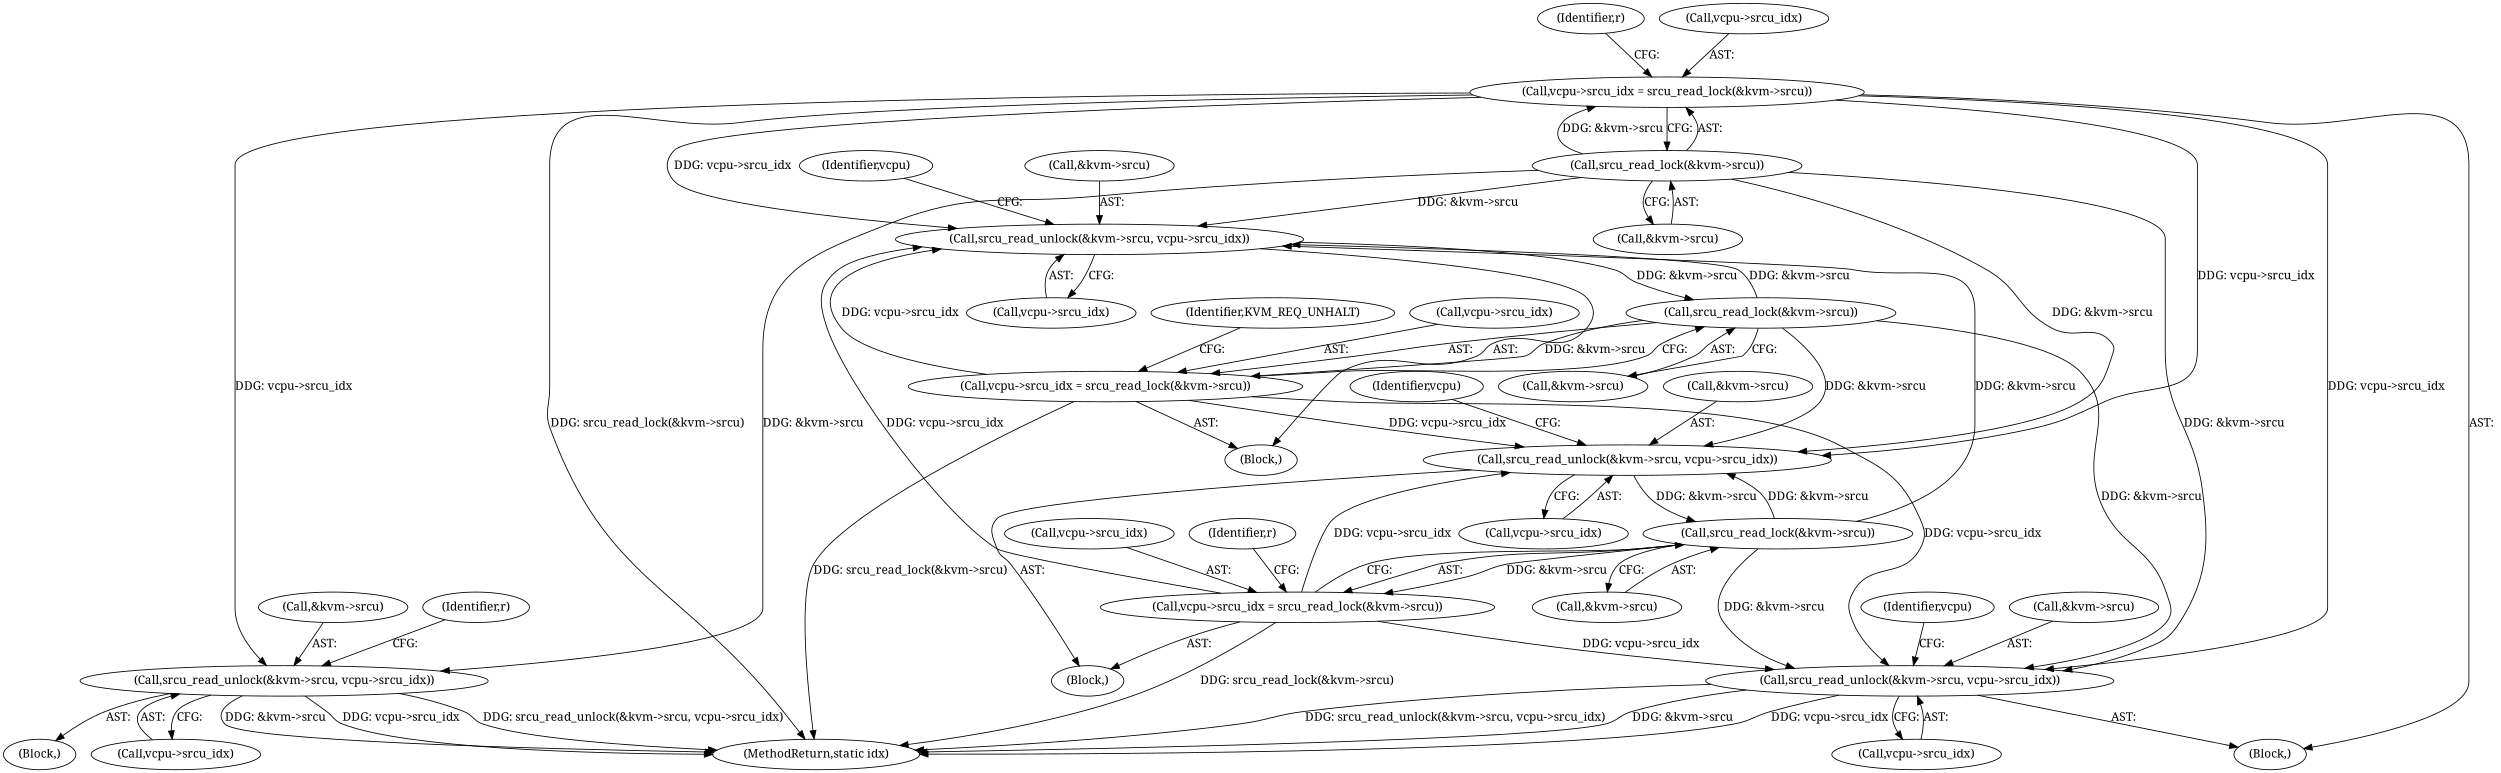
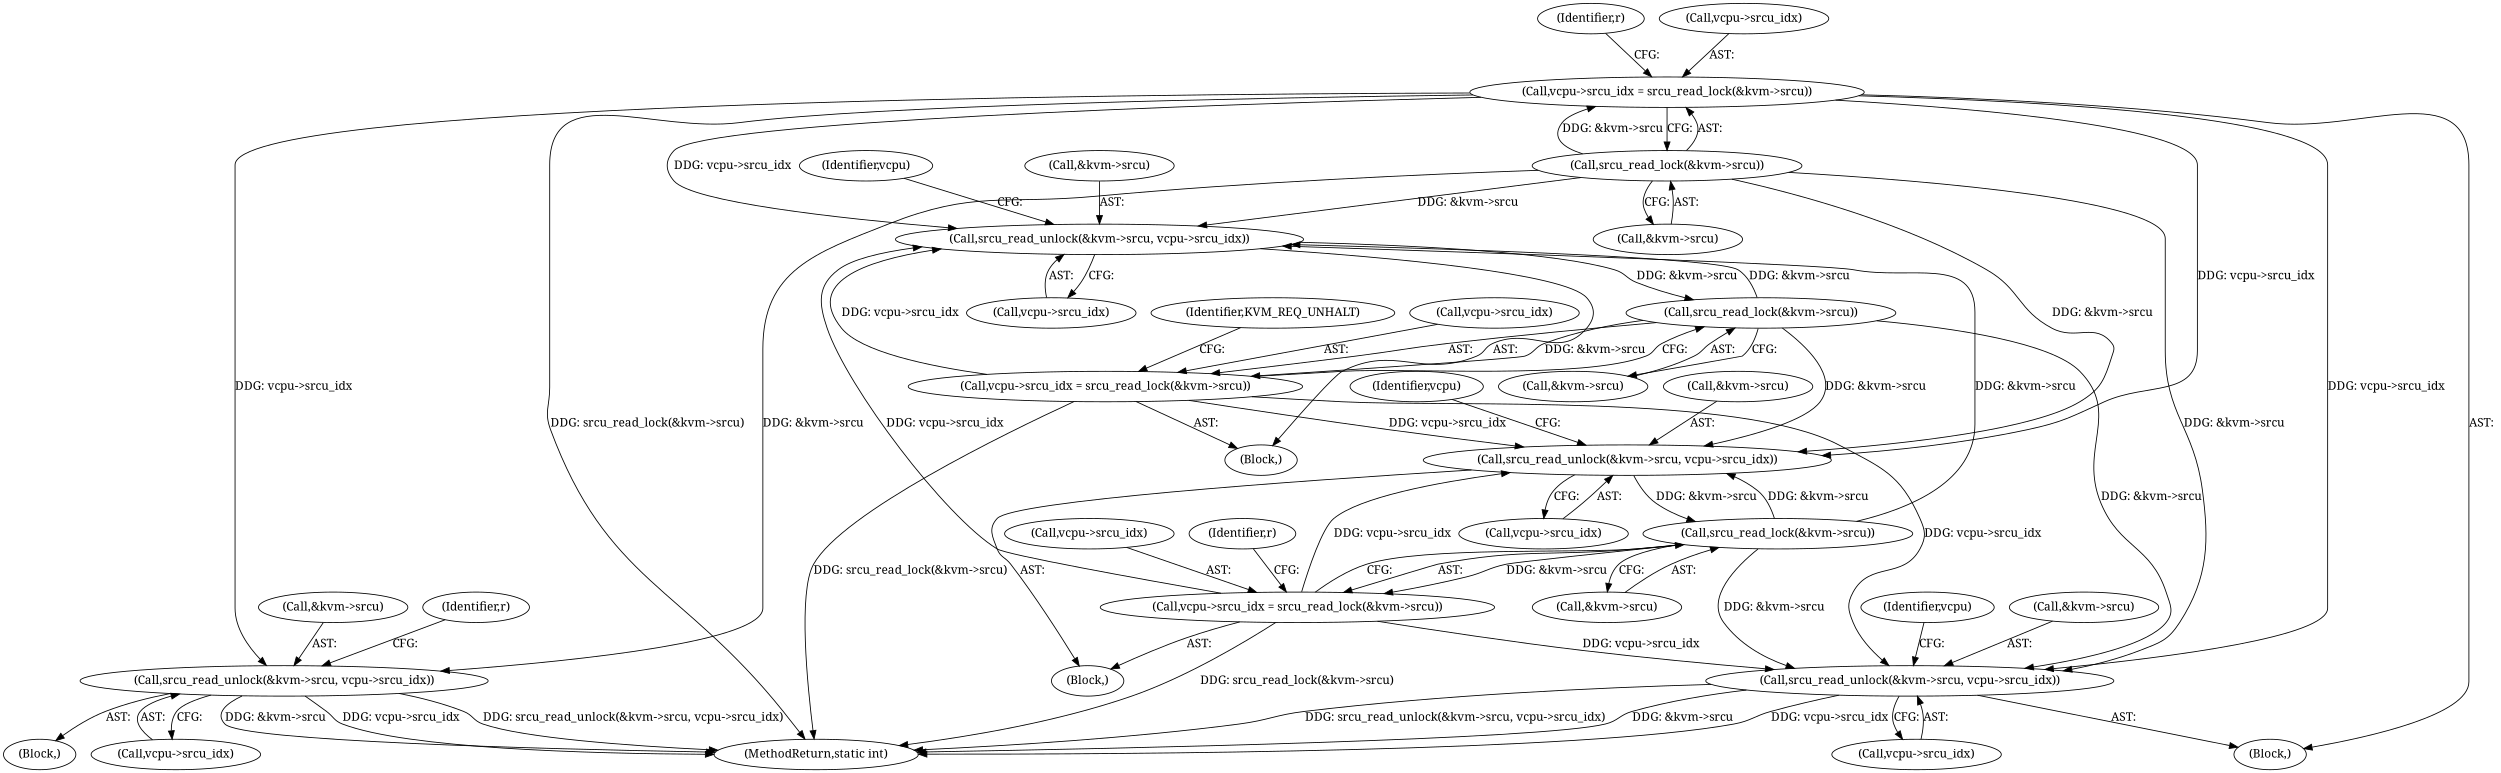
node "(MethodReturn,static idx)": label "(MethodReturn,static idx)" -> "(MethodReturn,static int)"
